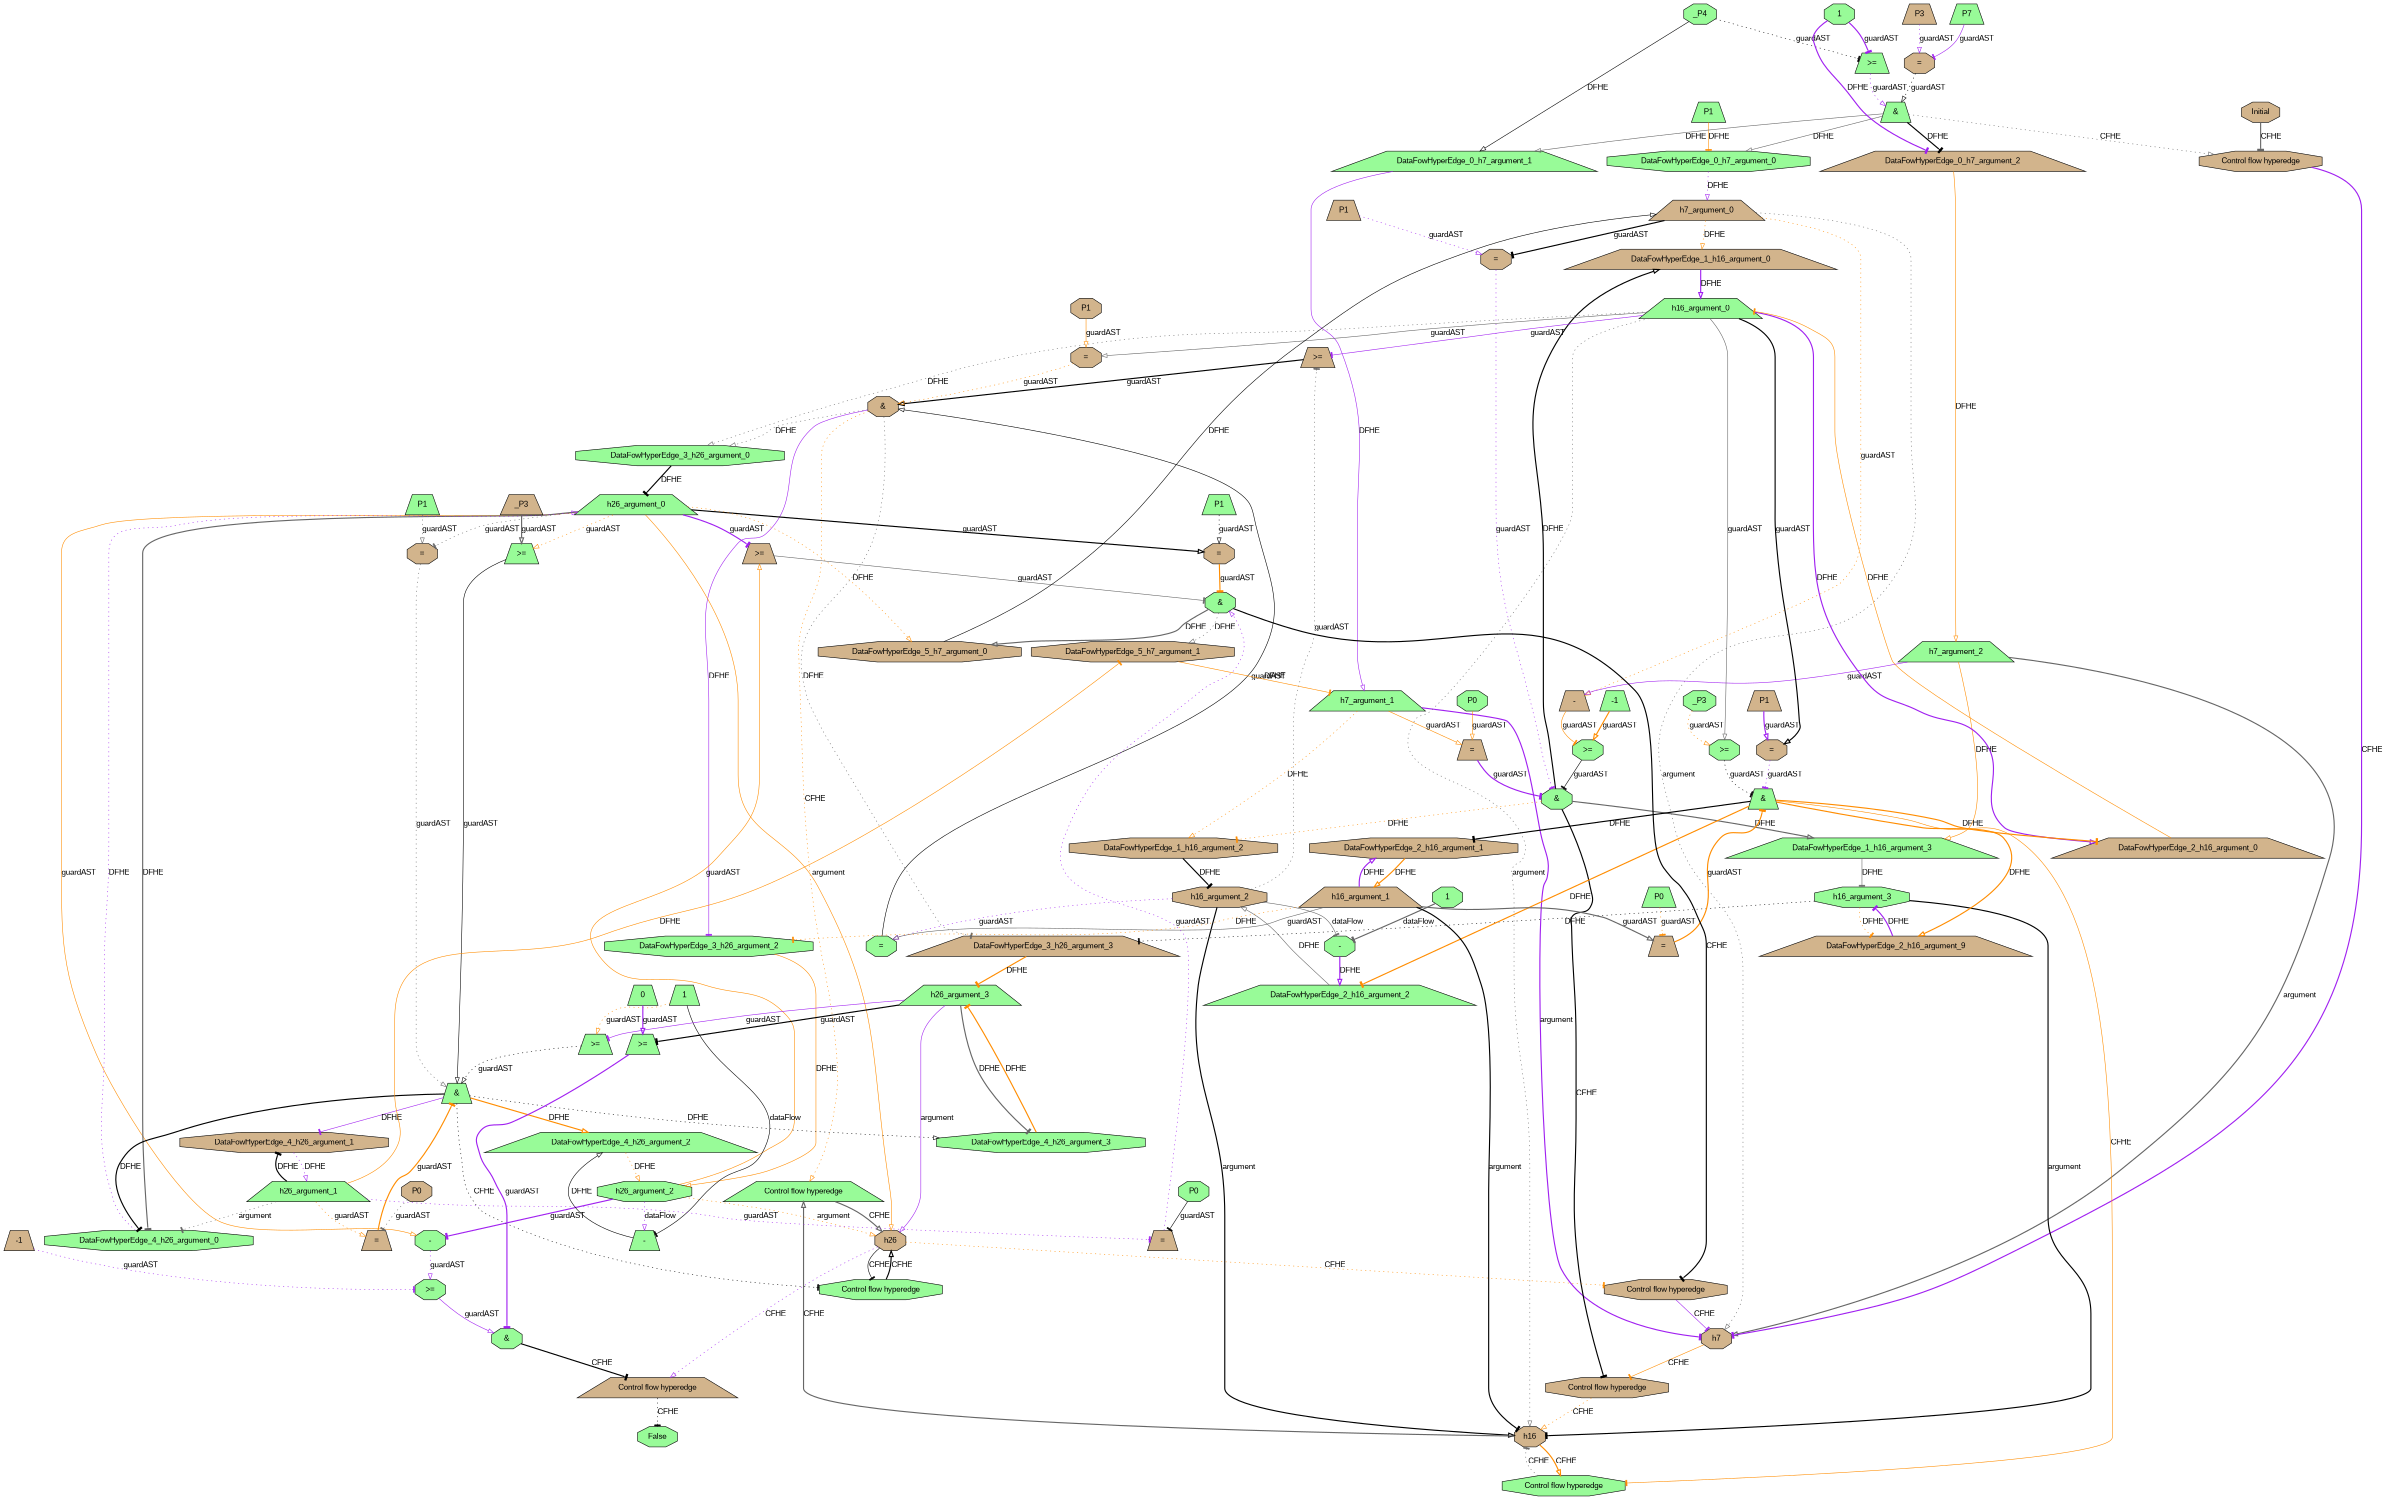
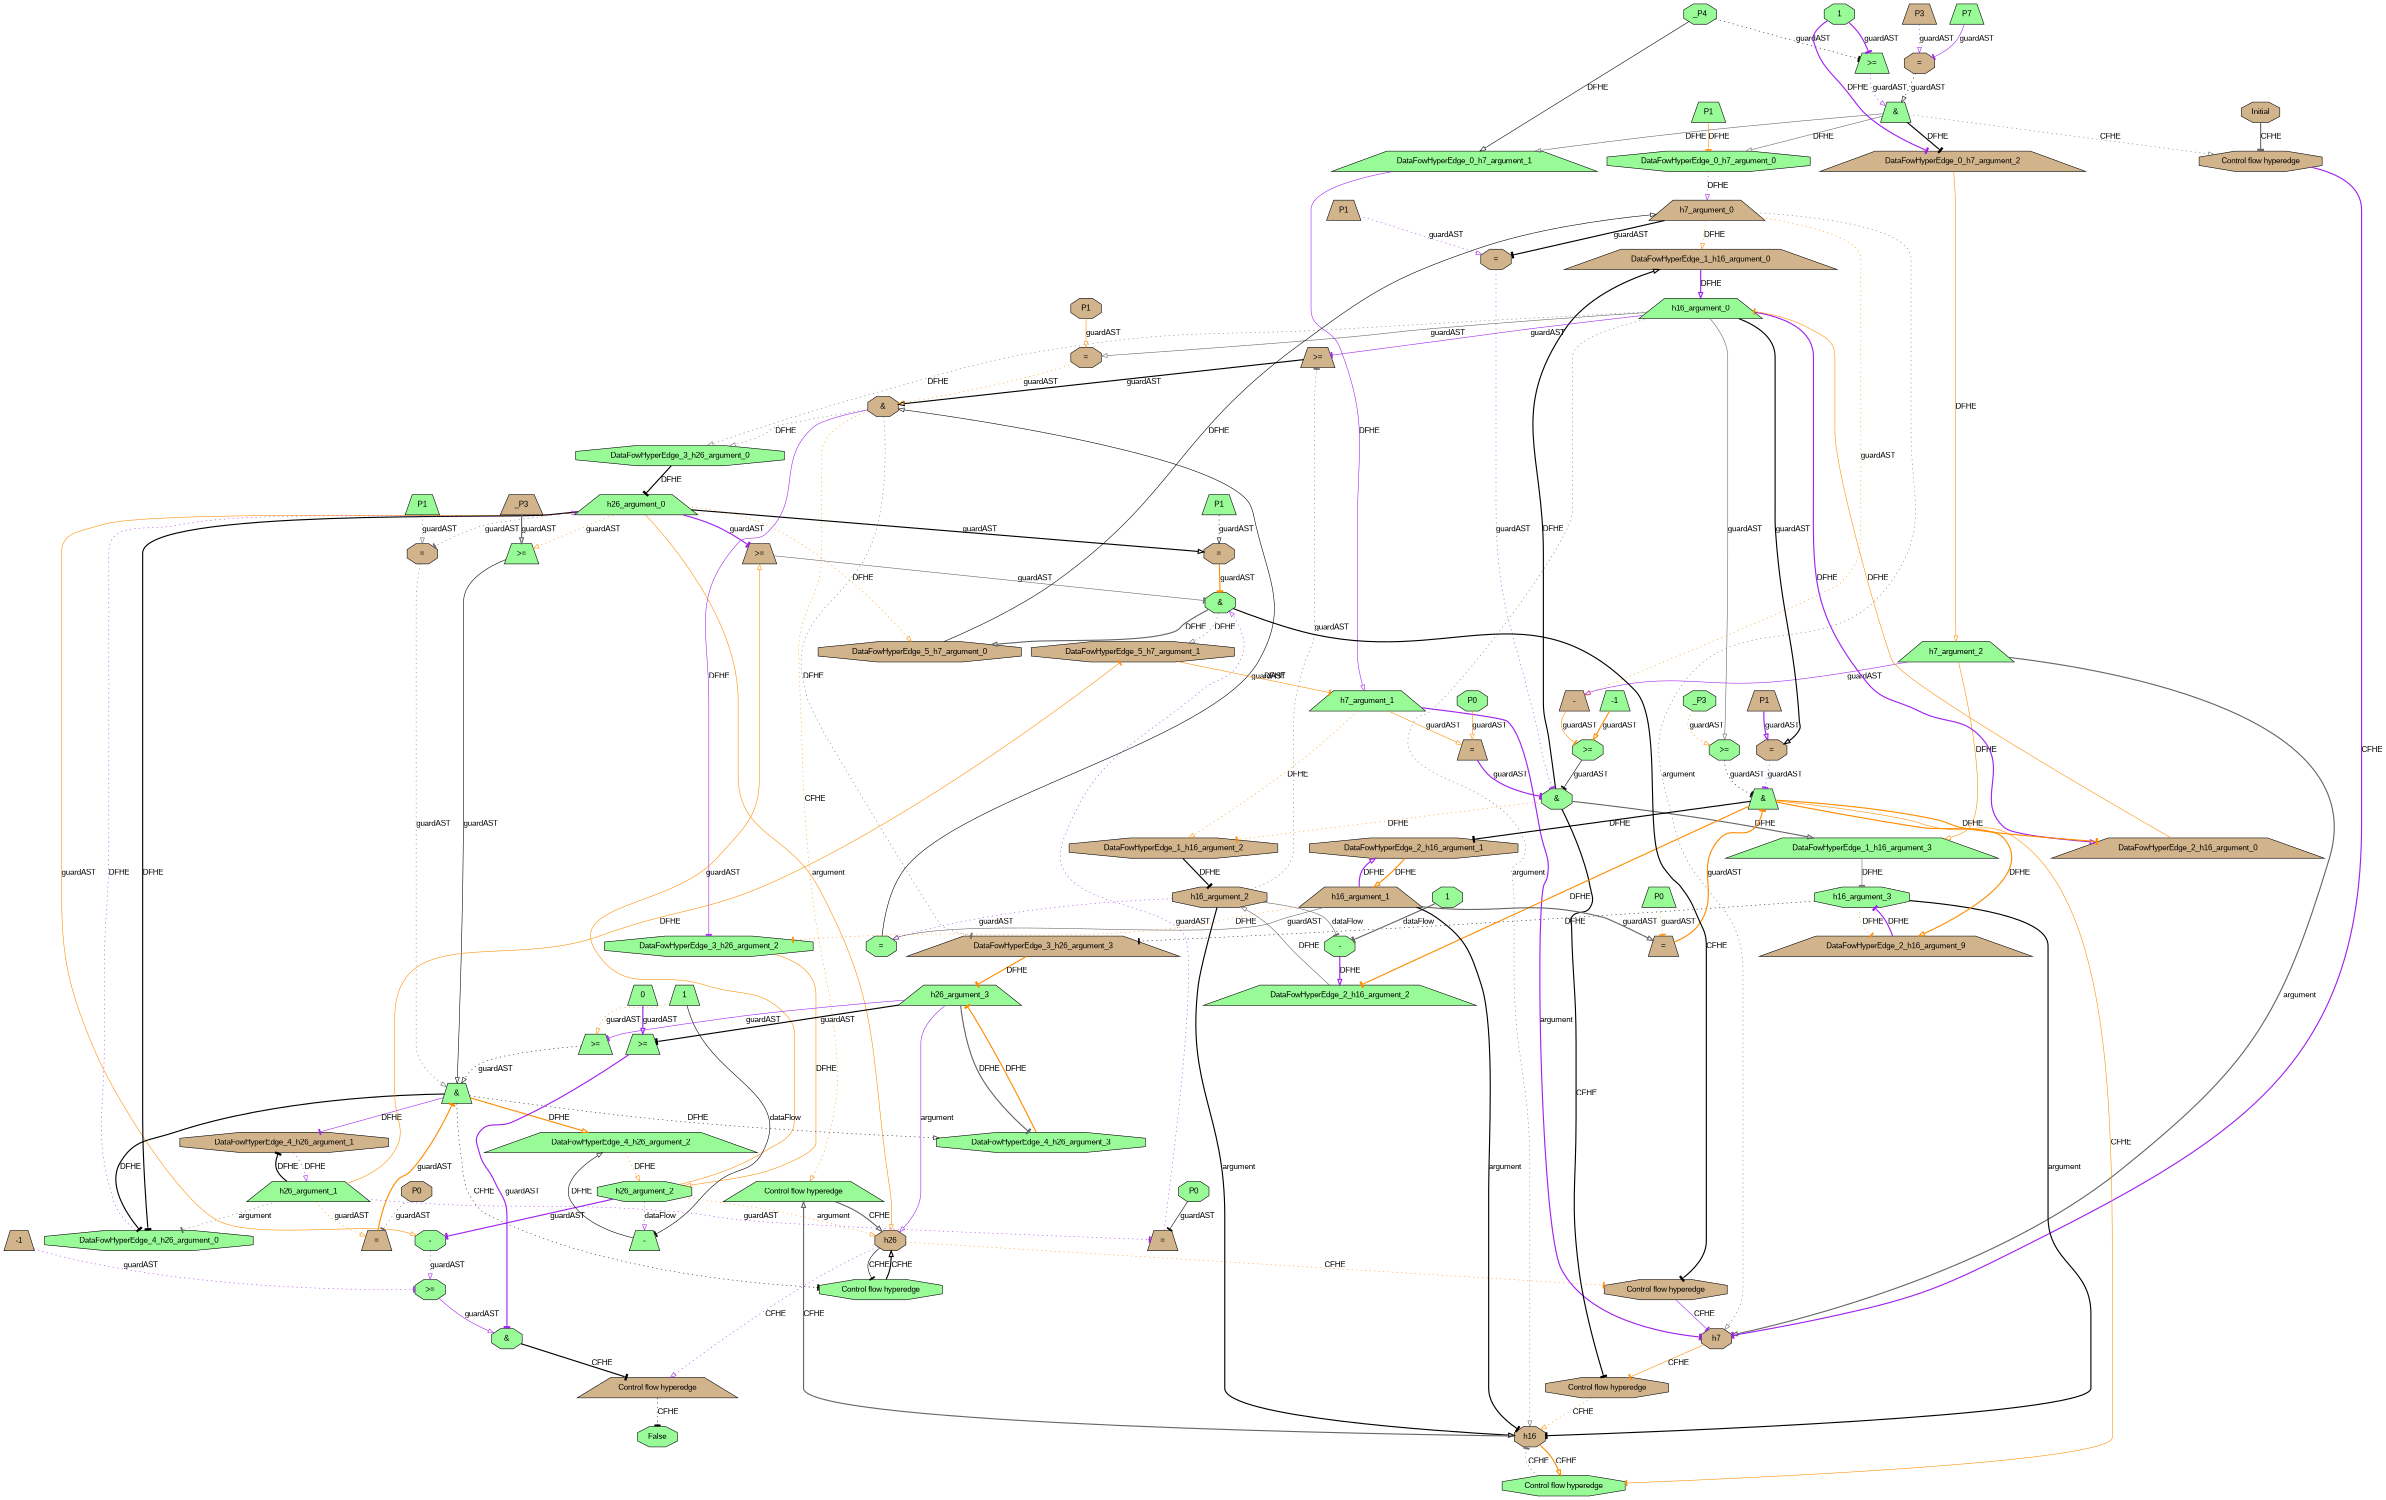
edge "h26_argument_0" -> "DataFowHyperEdge_4_h26_argument_0": color gray40 -> black
